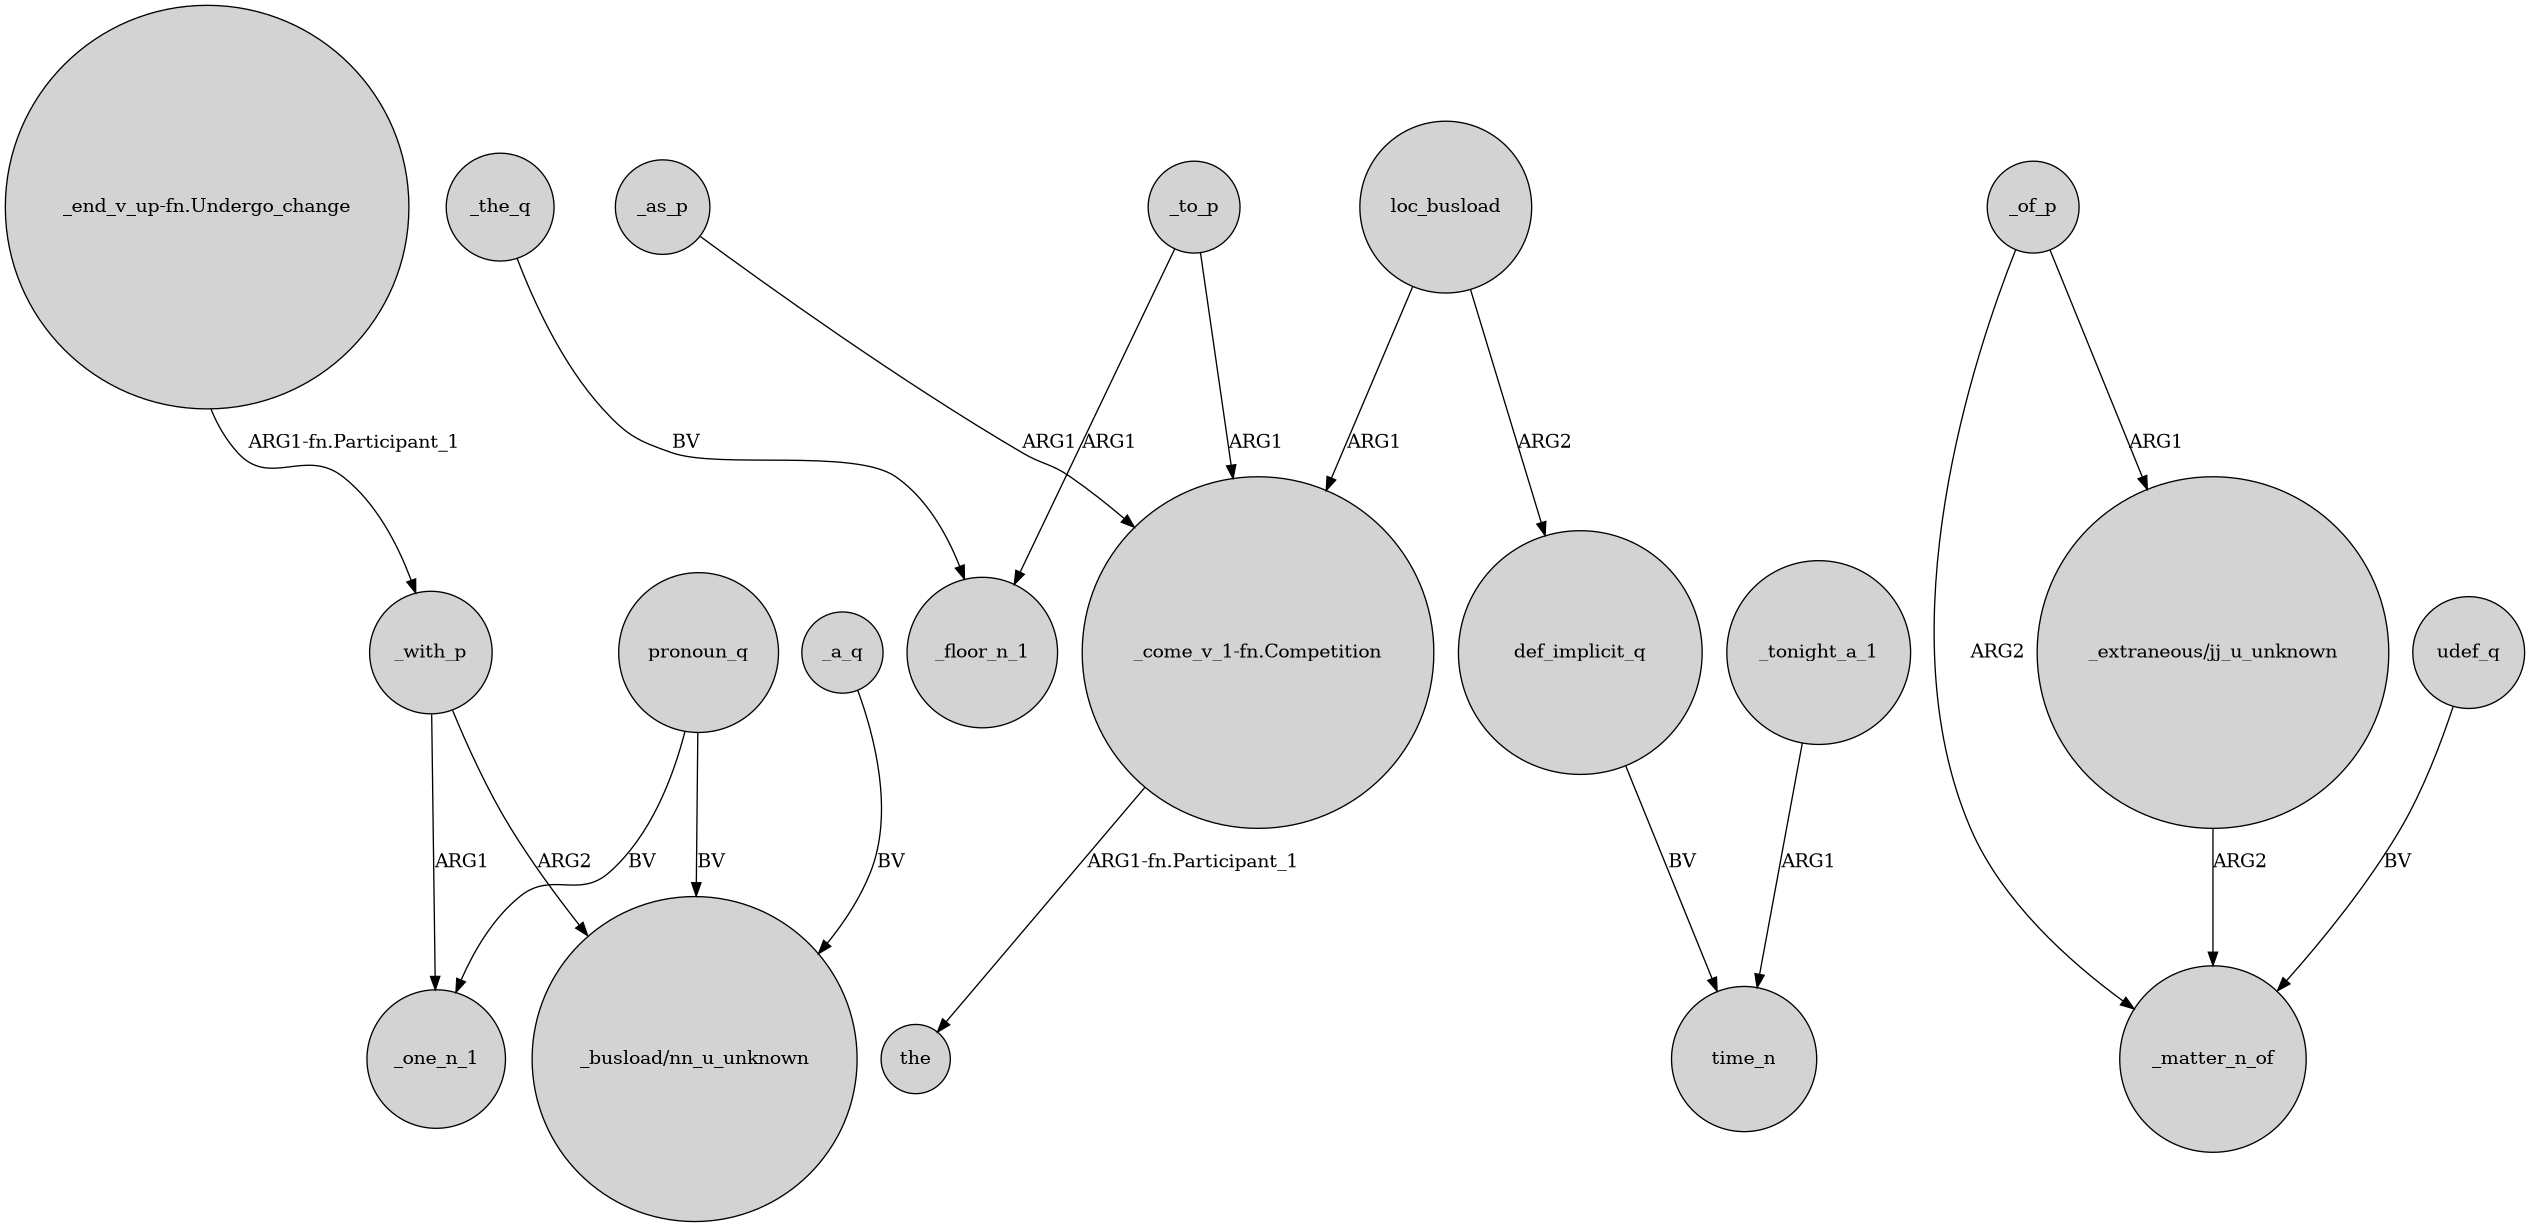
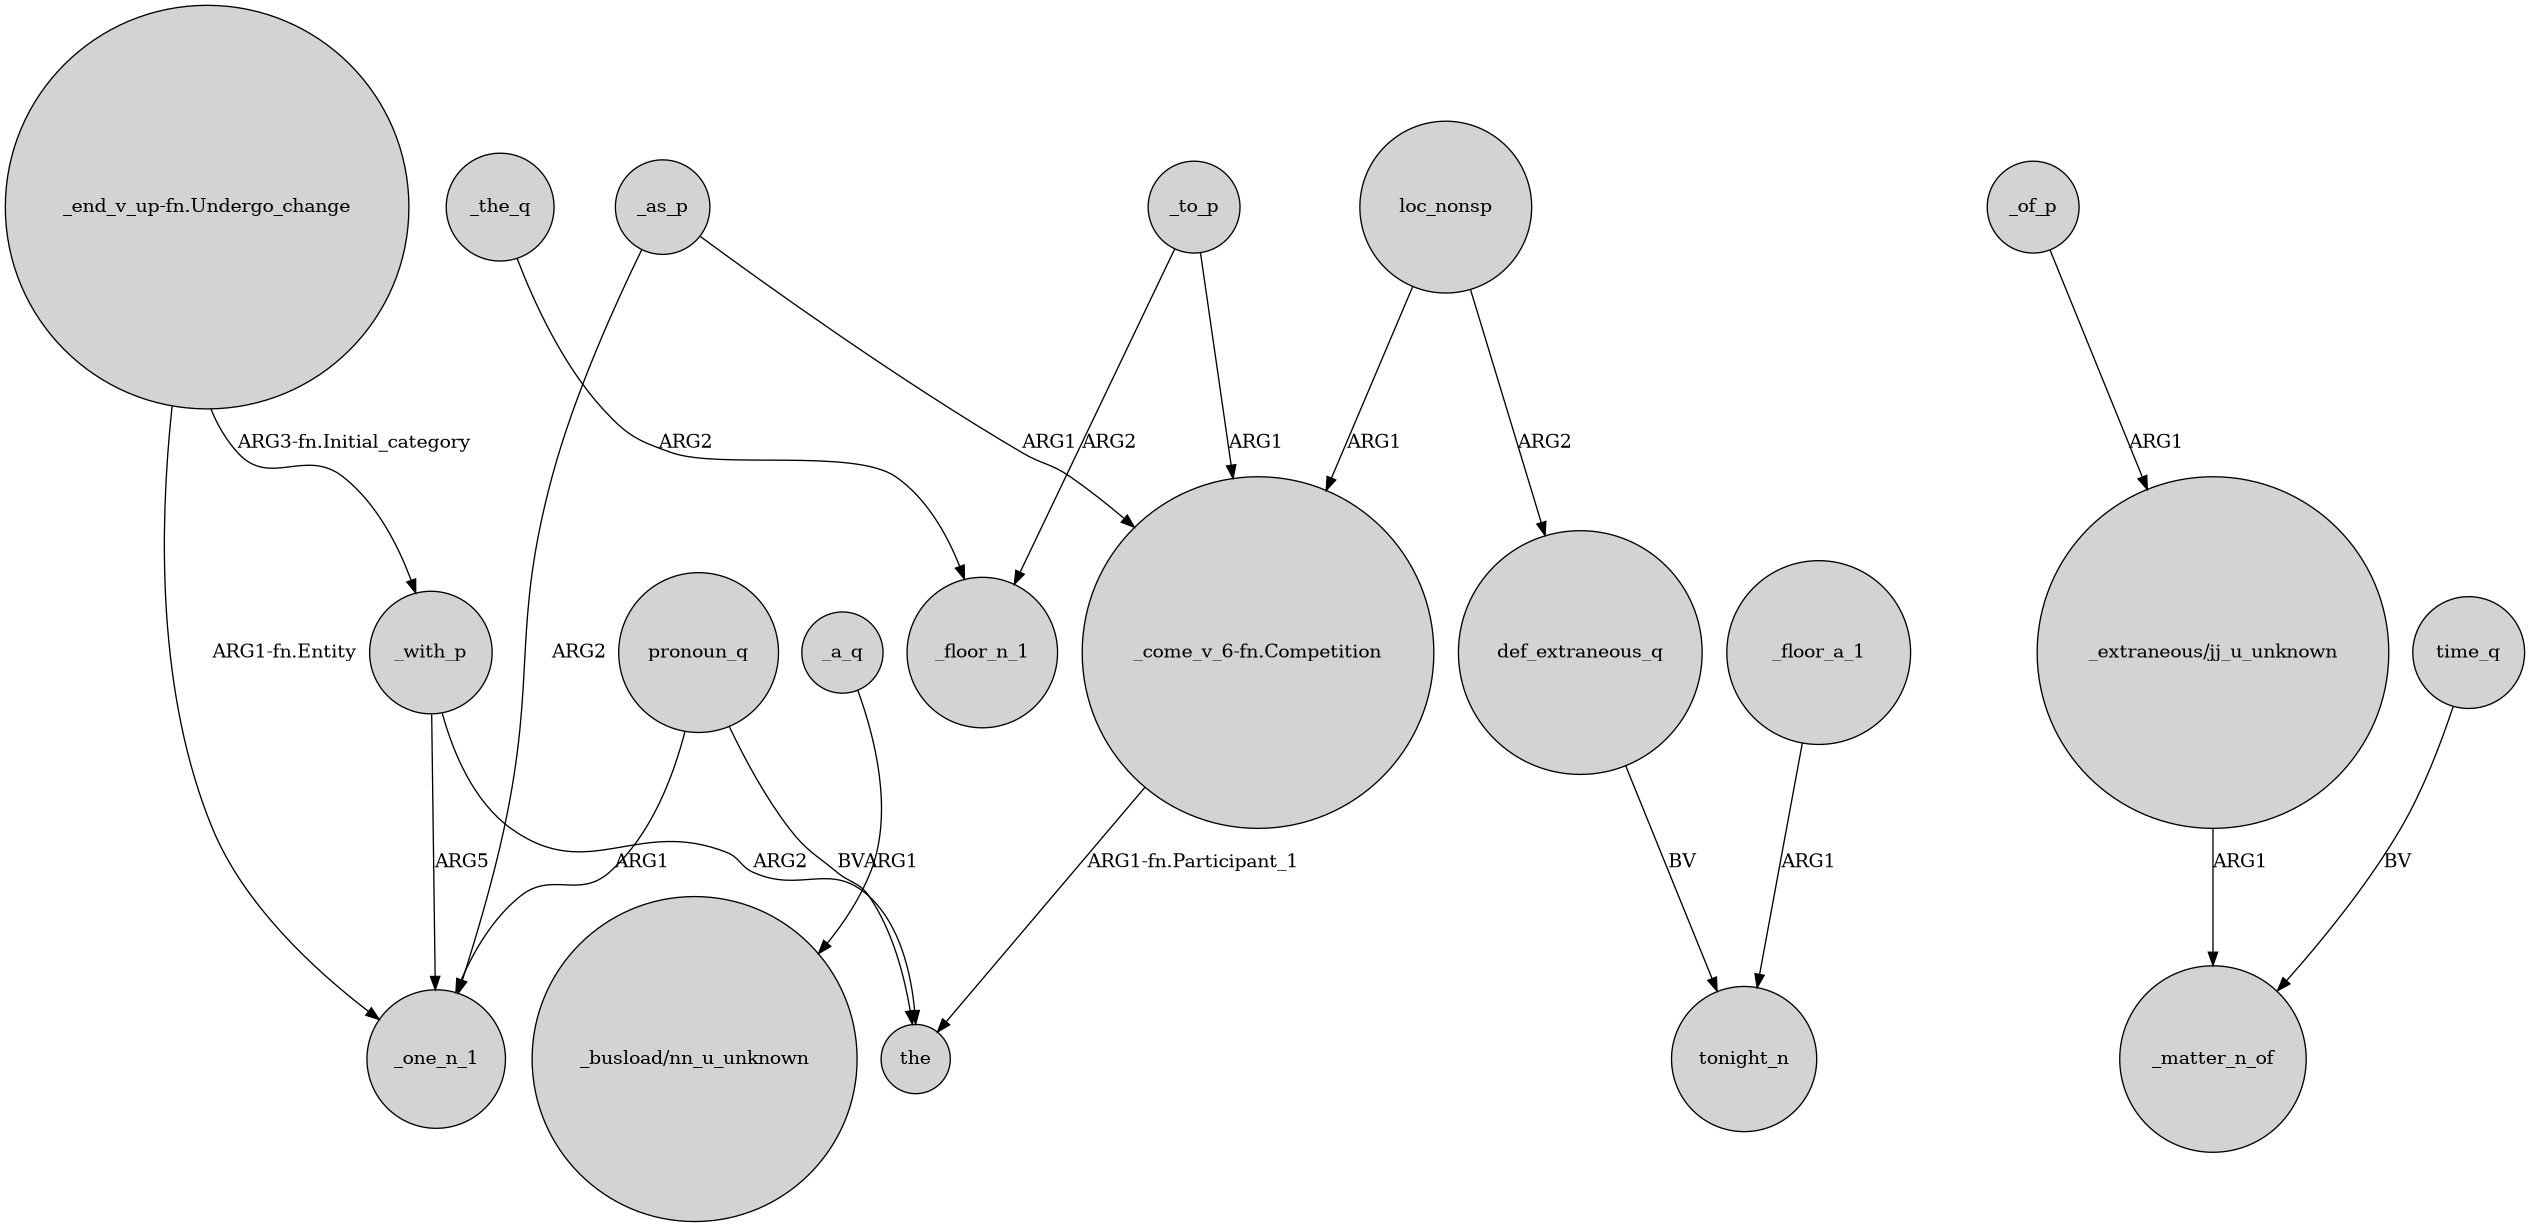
node "loc_busload": label "loc_busload" -> "loc_nonsp"
edge "_end_v_up-fn.Undergo_change" -> "_with_p": label "ARG1-fn.Participant_1" -> "ARG3-fn.Initial_category"
edge "_the_q" -> "_floor_n_1": label "BV" -> "ARG2"
edge "_to_p" -> "_floor_n_1": label "ARG1" -> "ARG2"
edge "_as_p" -> "_one_n_1": added, label "ARG2"
edge "_of_p" -> "_matter_n_of": removed, label "ARG2"
node "_come_v_1-fn.Competition": label "_come_v_1-fn.Competition" -> "_come_v_6-fn.Competition"
node "def_implicit_q": label "def_implicit_q" -> "def_extraneous_q"
node "_tonight_a_1": label "_tonight_a_1" -> "_floor_a_1"
node "udef_q": label "udef_q" -> "time_q"
edge "_end_v_up-fn.Undergo_change" -> "_one_n_1": added, label "ARG1-fn.Entity"
edge "pronoun_q" -> "_busload/nn_u_unknown": now "pronoun_q" -> "the"
edge "_with_p" -> "_busload/nn_u_unknown": now "_with_p" -> "the"
edge "_with_p" -> "_one_n_1": label "ARG1" -> "ARG5"
edge "pronoun_q" -> "_one_n_1": label "BV" -> "ARG1"
edge "_a_q" -> "_busload/nn_u_unknown": label "BV" -> "ARG1"
edge "_extraneous/jj_u_unknown" -> "_matter_n_of": label "ARG2" -> "ARG1"
node "time_n": label "time_n" -> "tonight_n"
